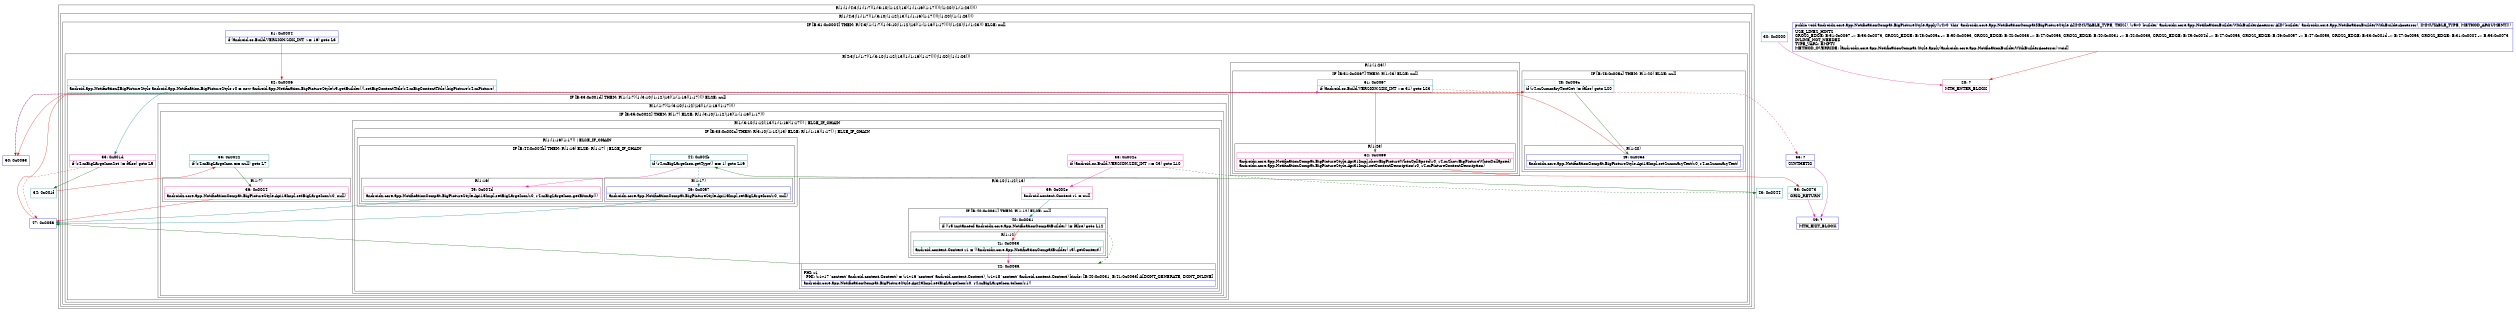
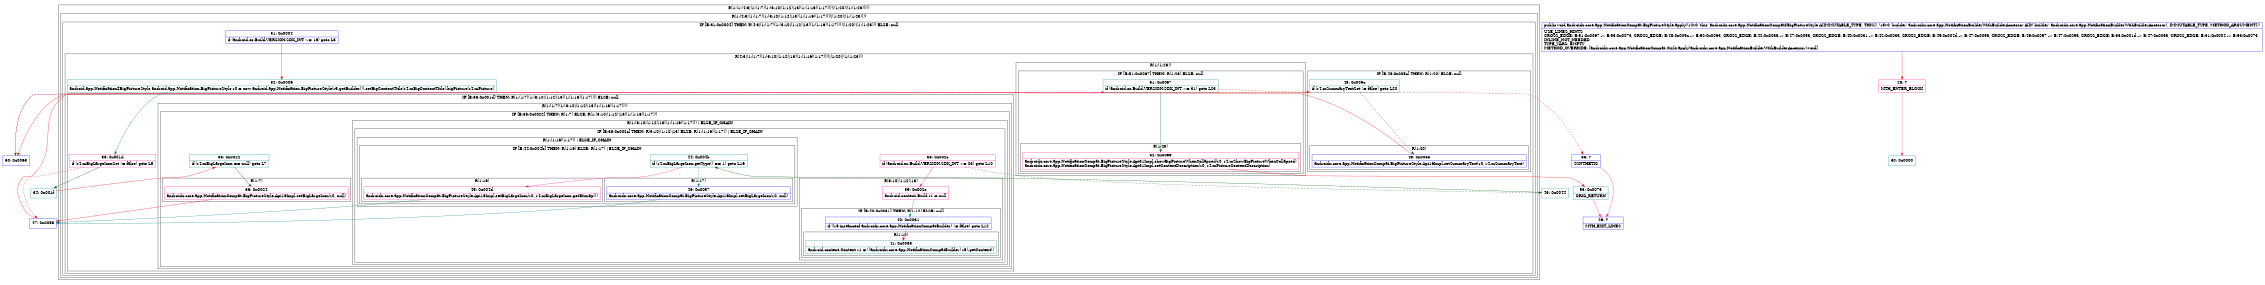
edge "30: 0x0000" -> "28: ?": reversed
edge "48: 0x005c" -> "49: 0x005e": style solid -> dashed
node "39: 0x002e": text "android.content.Context r1 = null" -> "android.content.Build r1 = null"
node "29: ?": text "MTH_EXIT_BLOCK" -> "MTH_EXIT_LINES"
node "42: 0x003a": removed
